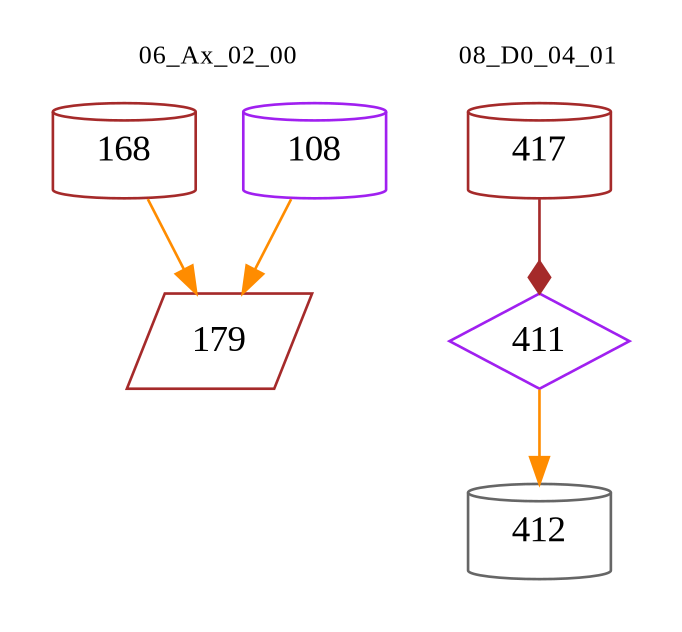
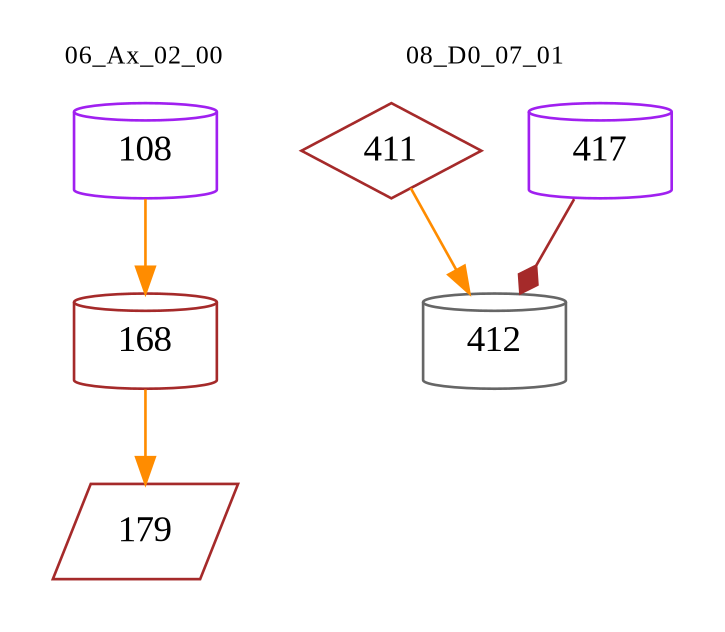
cluster "08_D0_04_01": label "08_D0_04_01" -> "08_D0_07_01"
node "417": color brown -> purple
edge "417" -> "411": now "417" -> "412"
edge "108" -> "179": now "108" -> "168"
node "411": color purple -> brown
